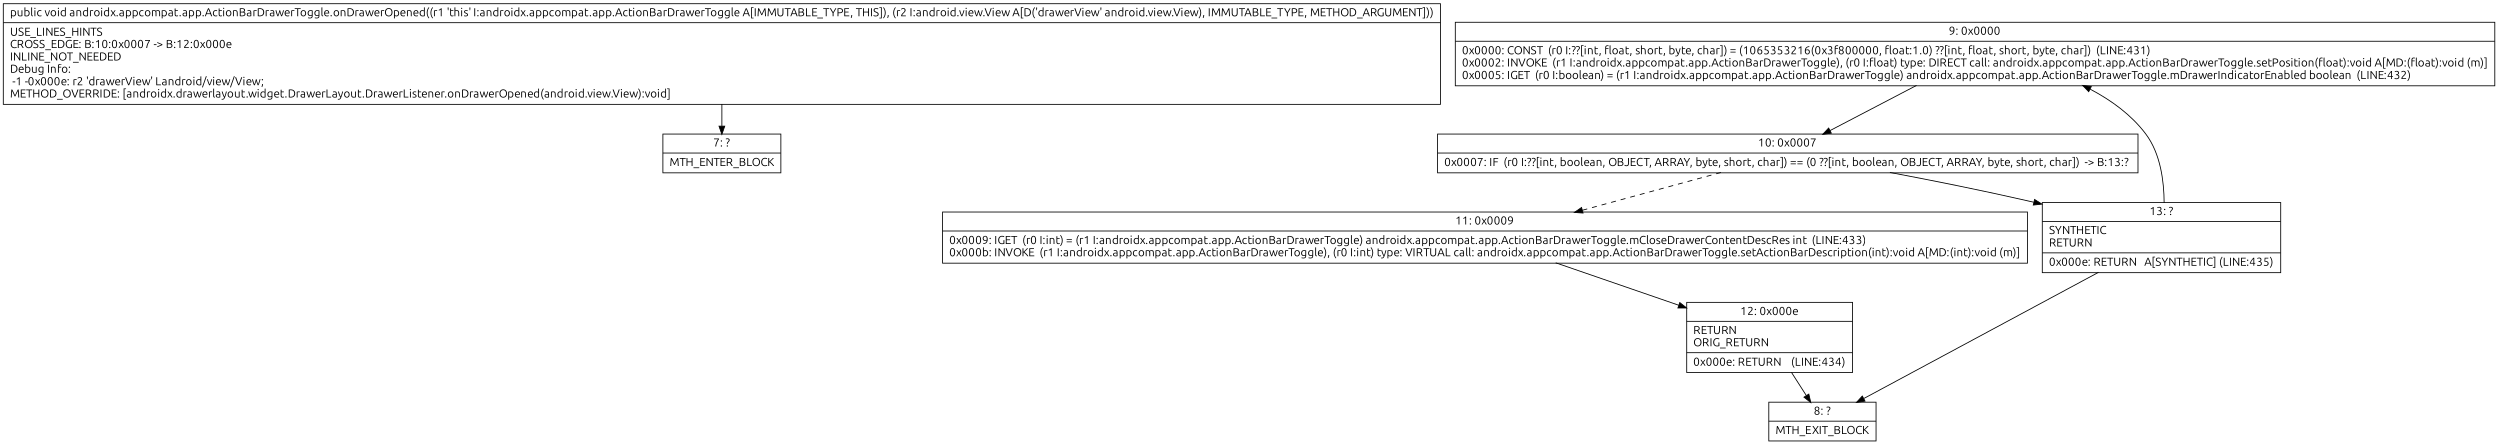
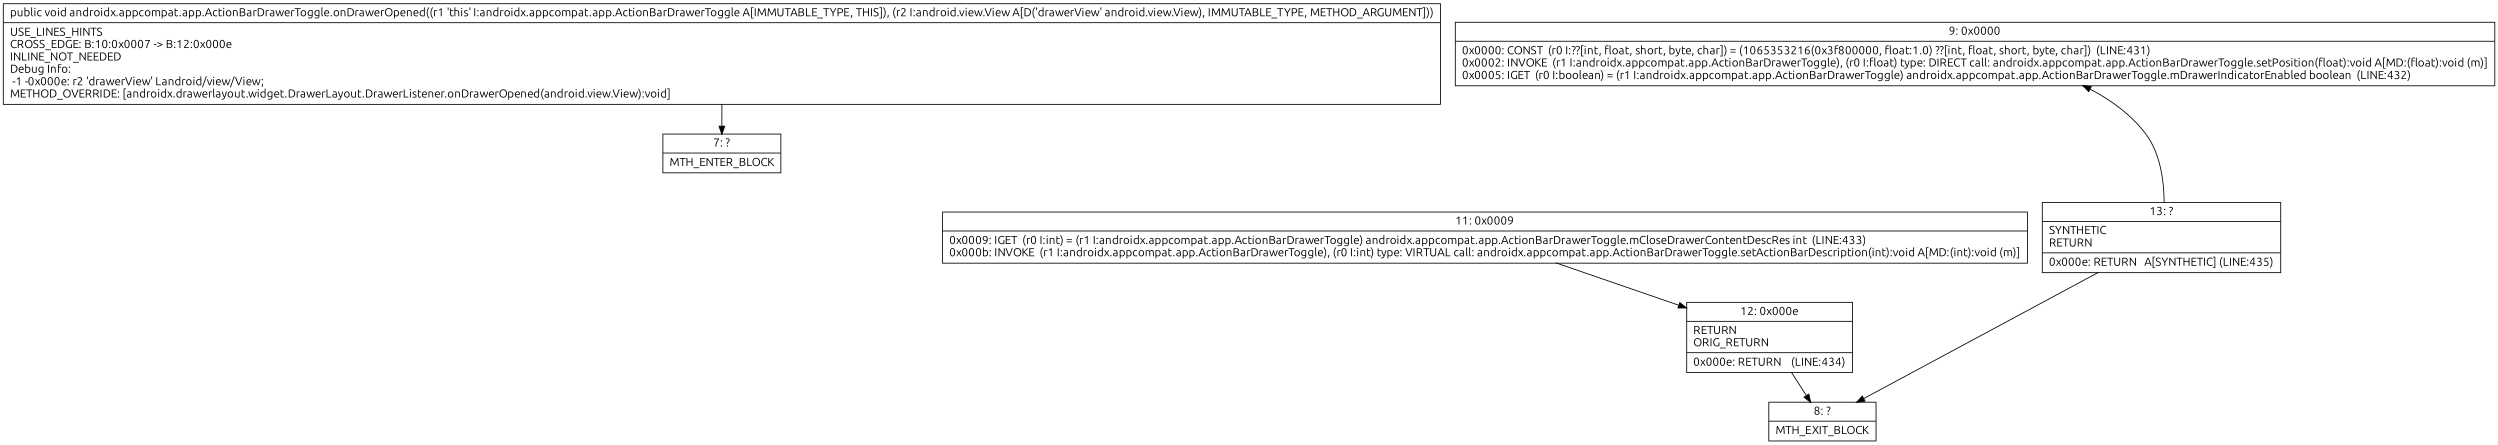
node "10: 0x0007": removed
